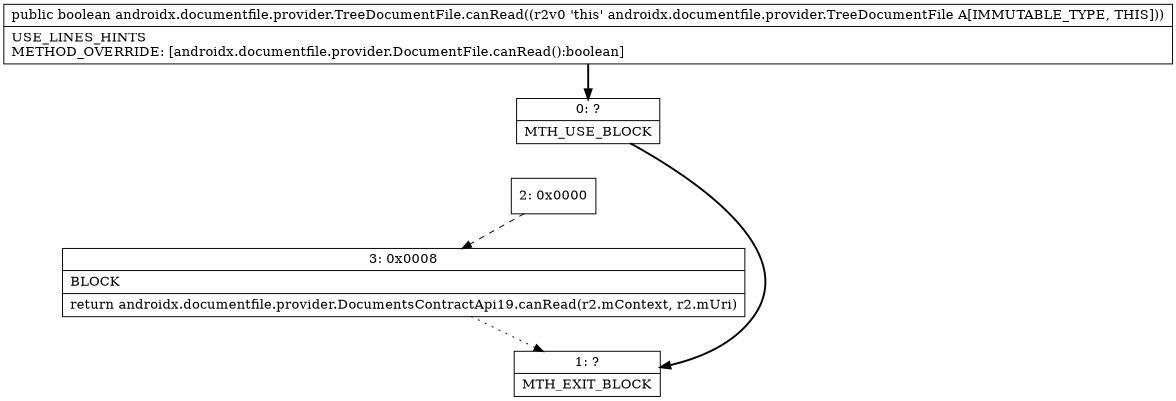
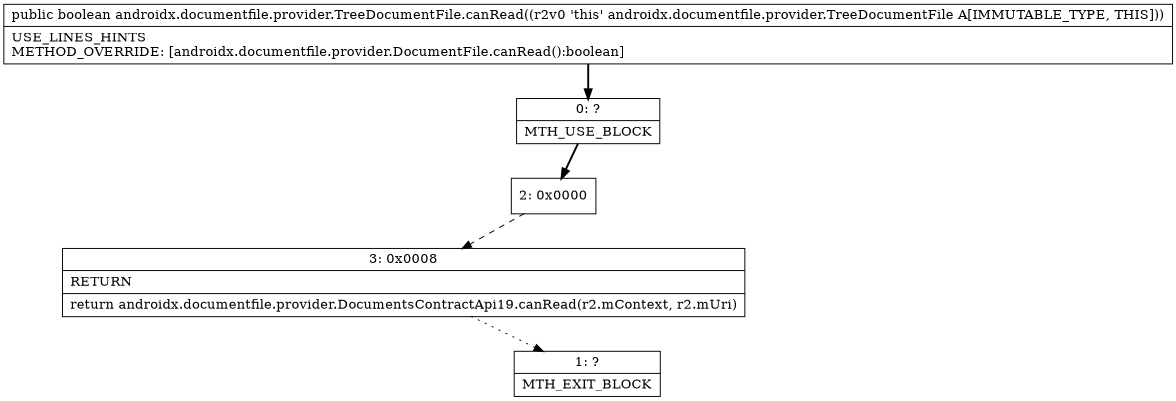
edge "0: ?" -> "1: ?": now "0: ?" -> "2: 0x0000"
node "3: 0x0008": text "BLOCK" -> "RETURN"
